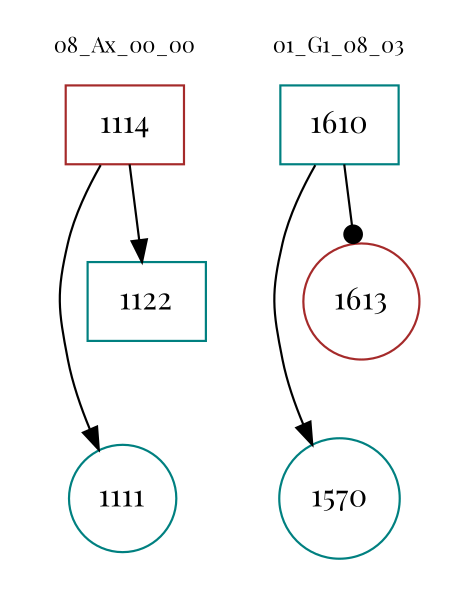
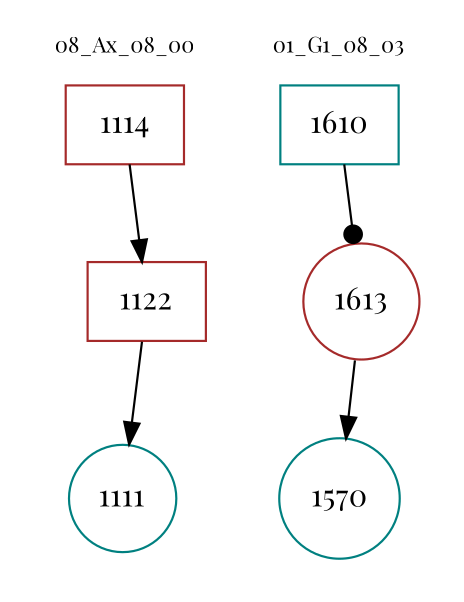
cluster "08_Ax_00_00": label "08_Ax_00_00" -> "08_Ax_08_00"
edge "1610" -> "1570": now "1613" -> "1570"
edge "1114" -> "1111": now "1122" -> "1111"
node "1122": color teal -> brown
